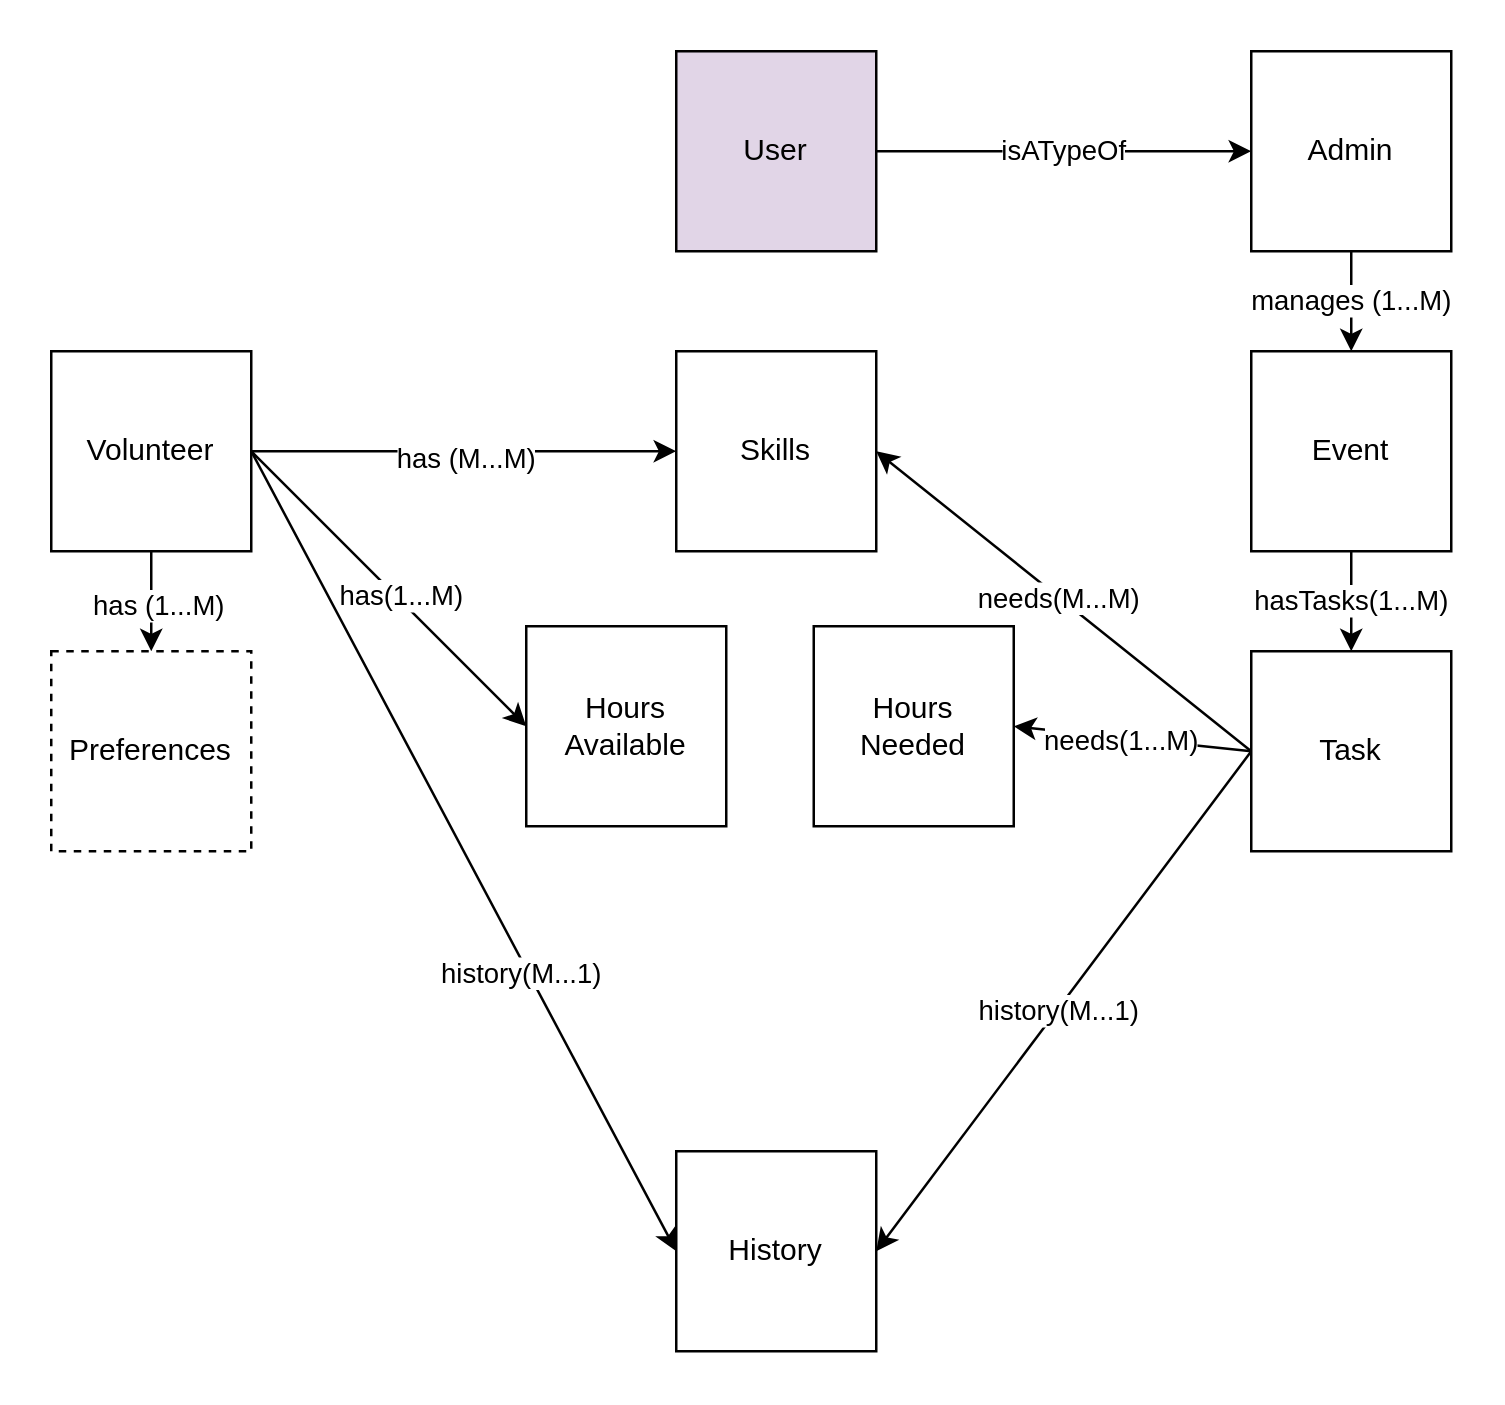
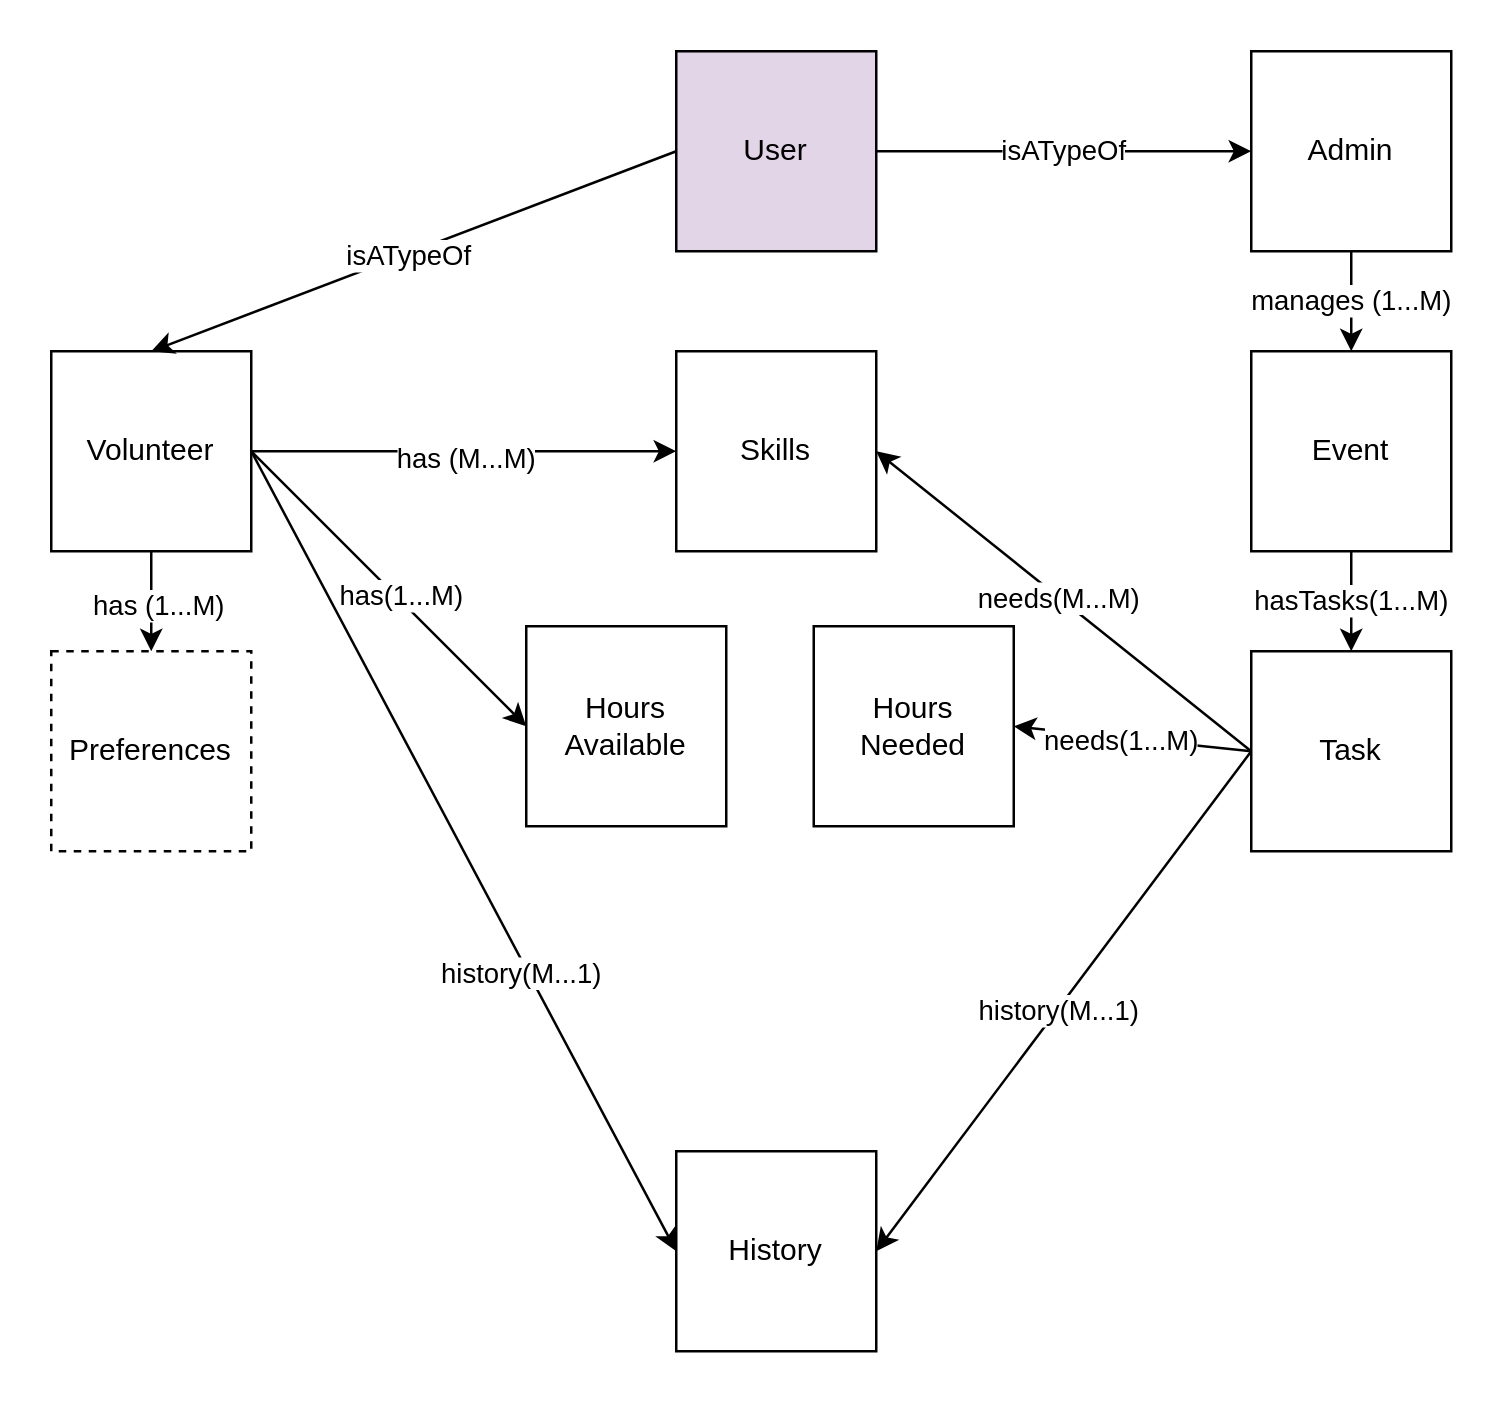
edge "User" -> "Volunteer": added, label "isATypeOf"
